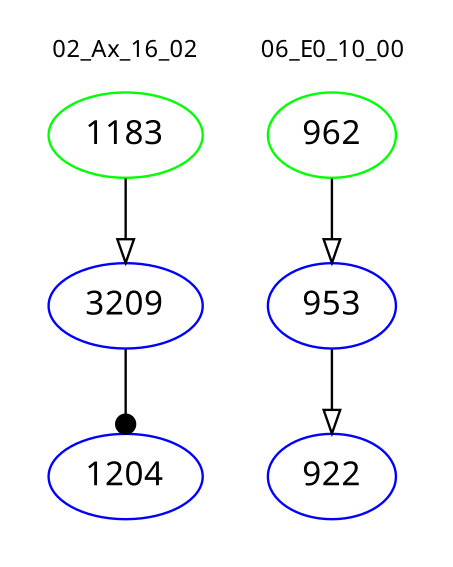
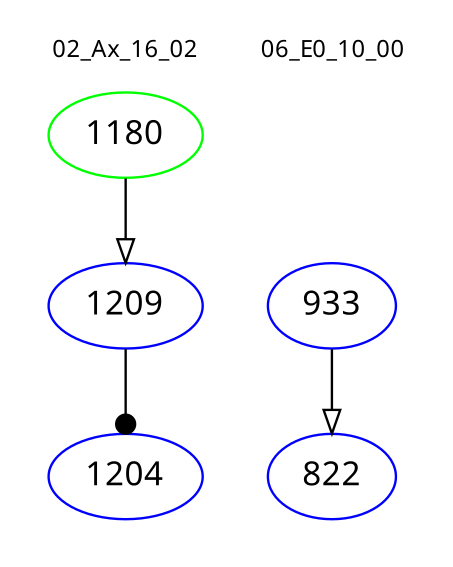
node "1183": label "1183" -> "1180"
node "962": removed
node "3209": label "3209" -> "1209"
node "953": label "953" -> "933"
node "922": label "922" -> "822"
